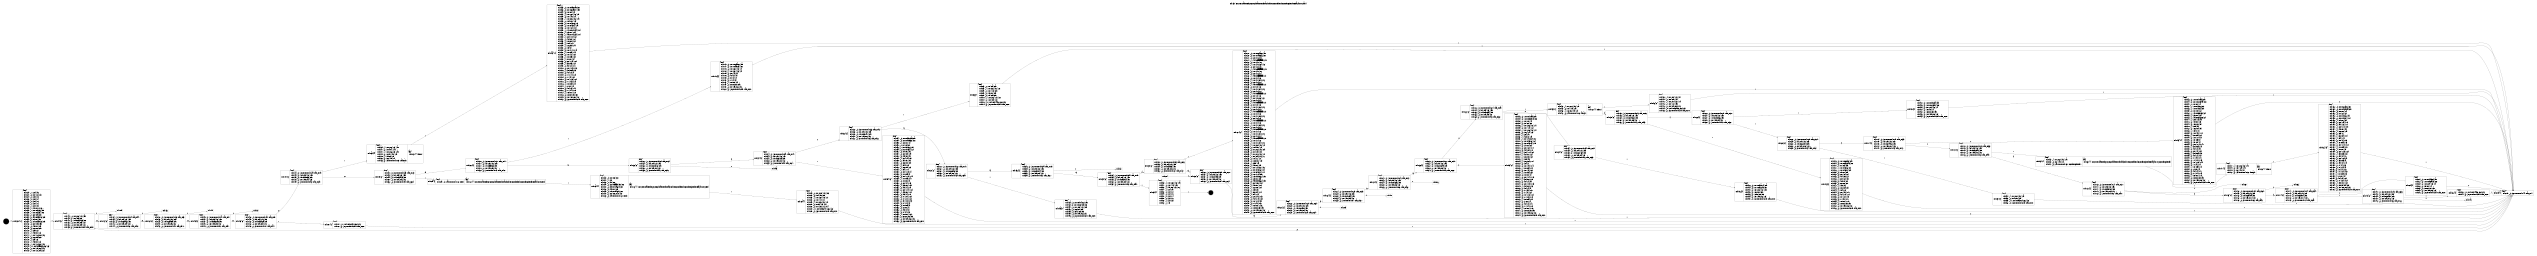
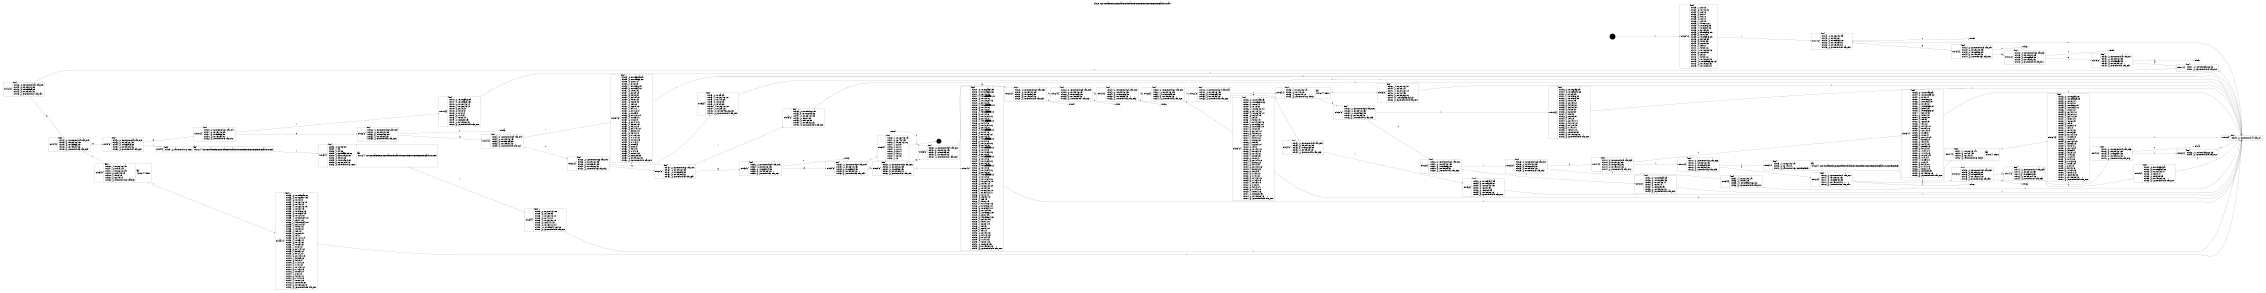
edge "0x40149c [28]" -> "0x4014b8 [28]": now "0x40149c [28]" -> "0x401e17 [15]"
